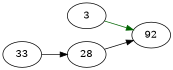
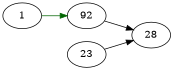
node "3": label "3" -> "1"
edge "28" -> "92": reversed
node "33": label "33" -> "23"
